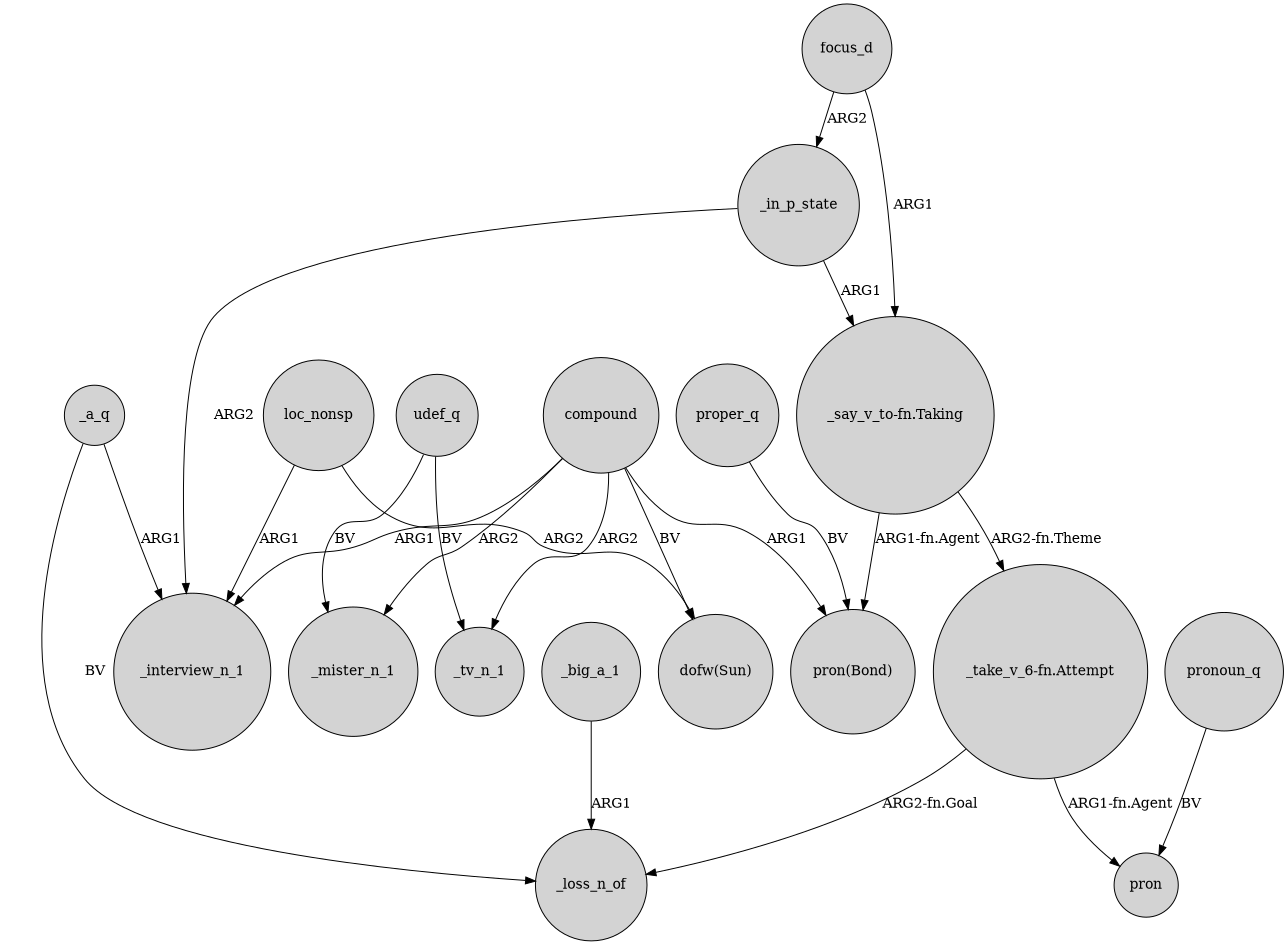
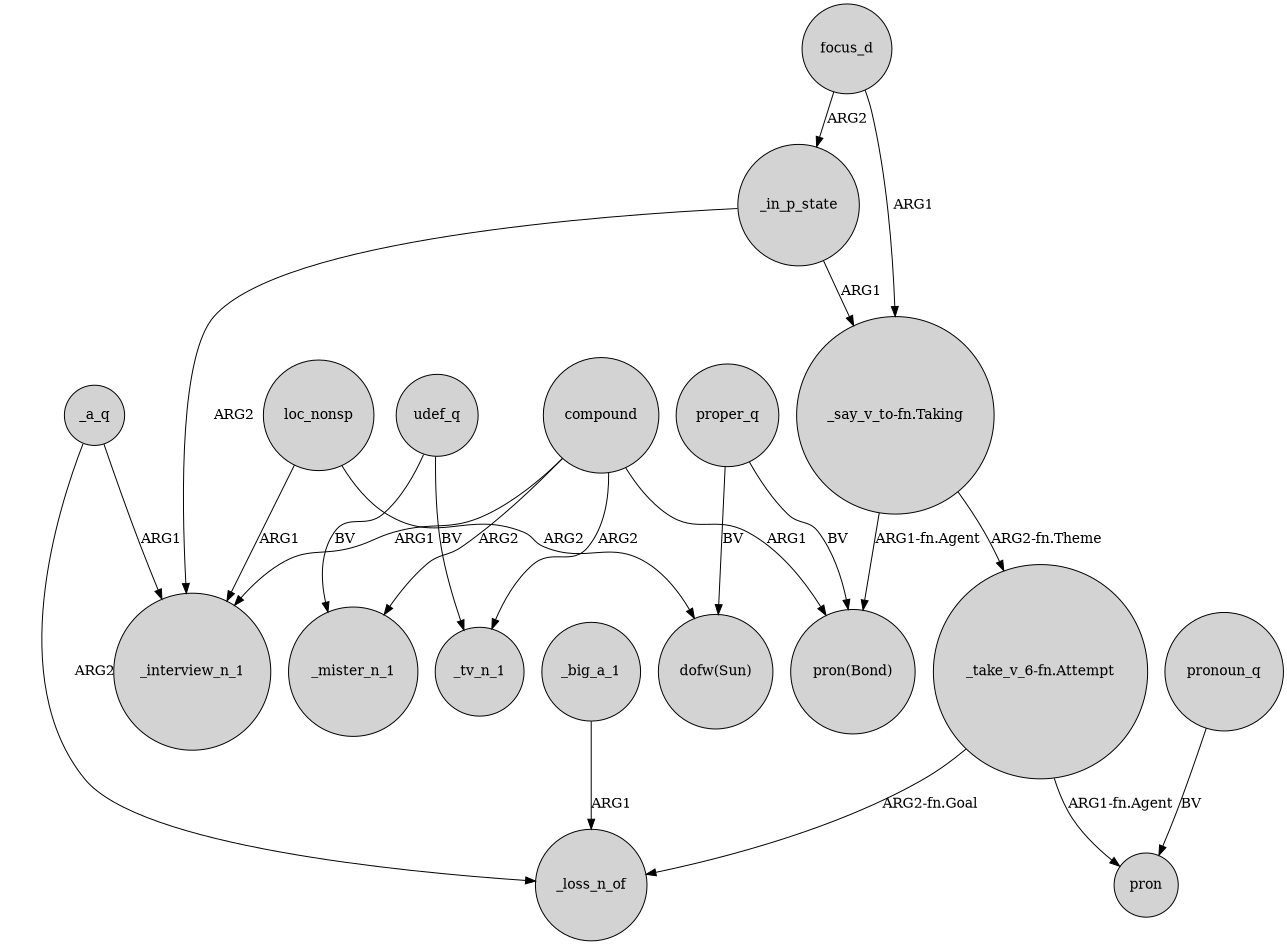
edge "compound" -> "dofw(Sun)": now "proper_q" -> "dofw(Sun)"
edge "_a_q" -> "_loss_n_of": label "BV" -> "ARG2"
